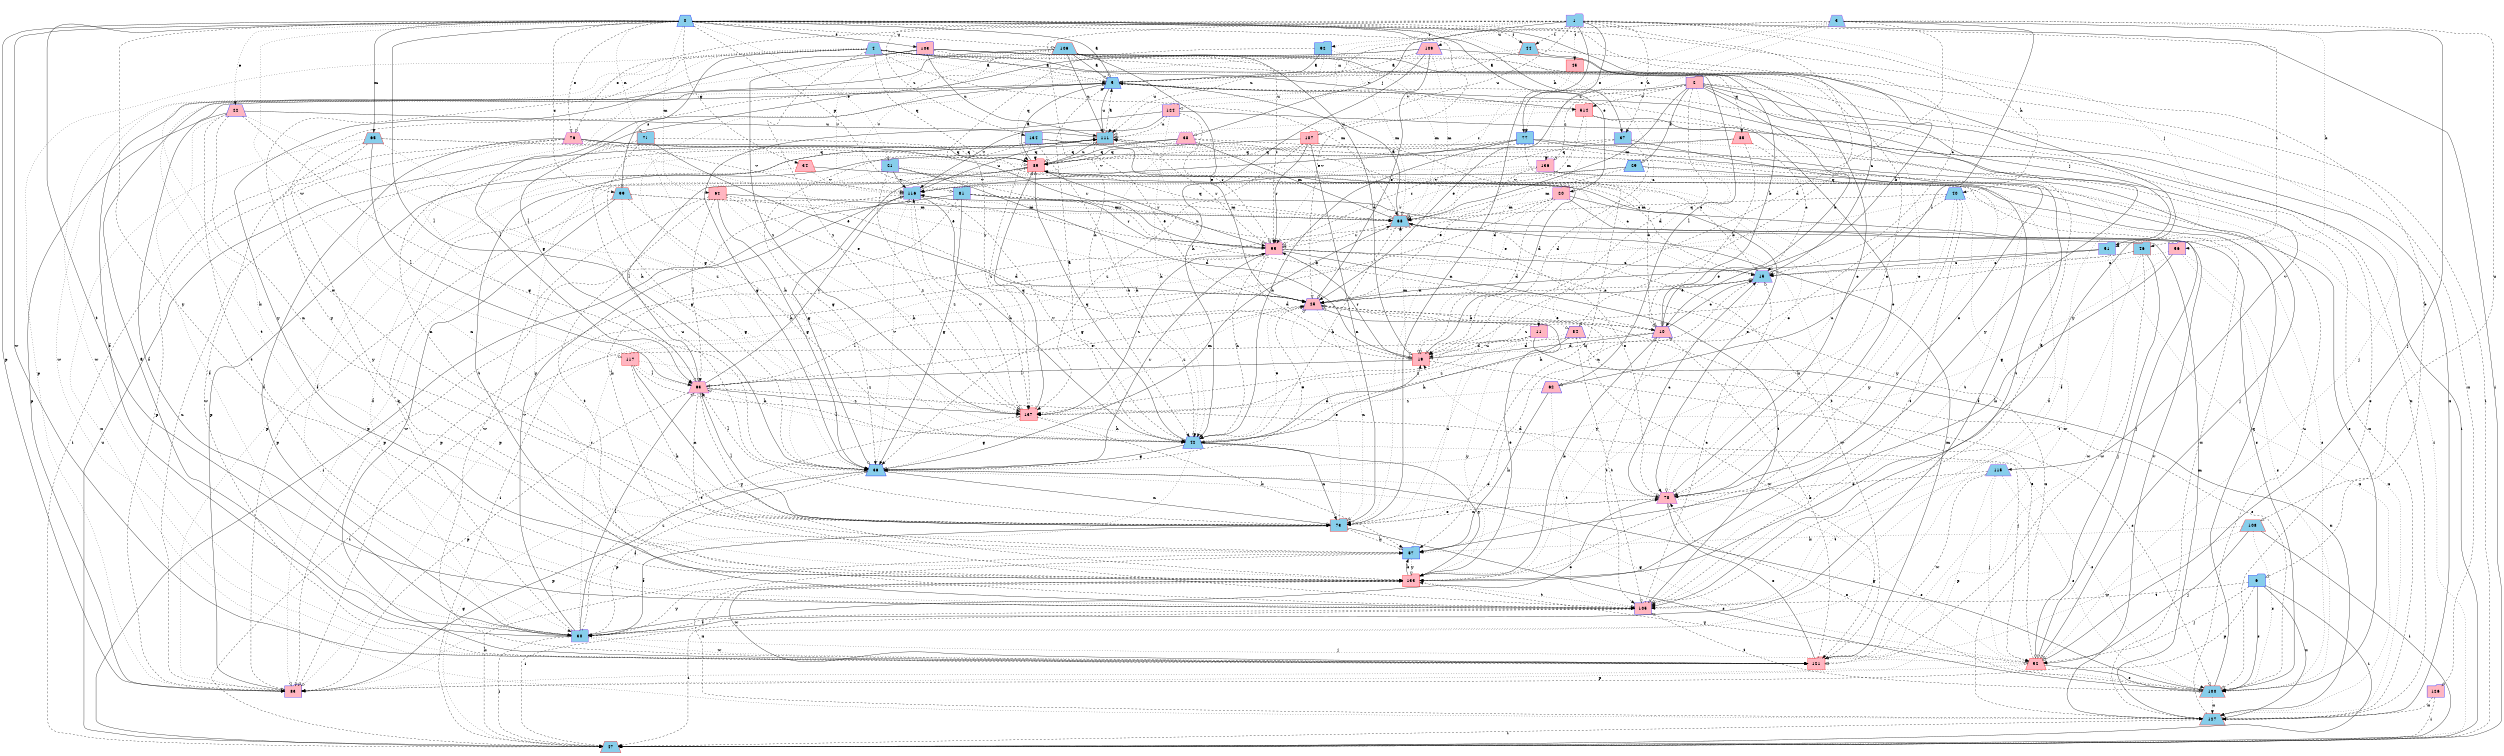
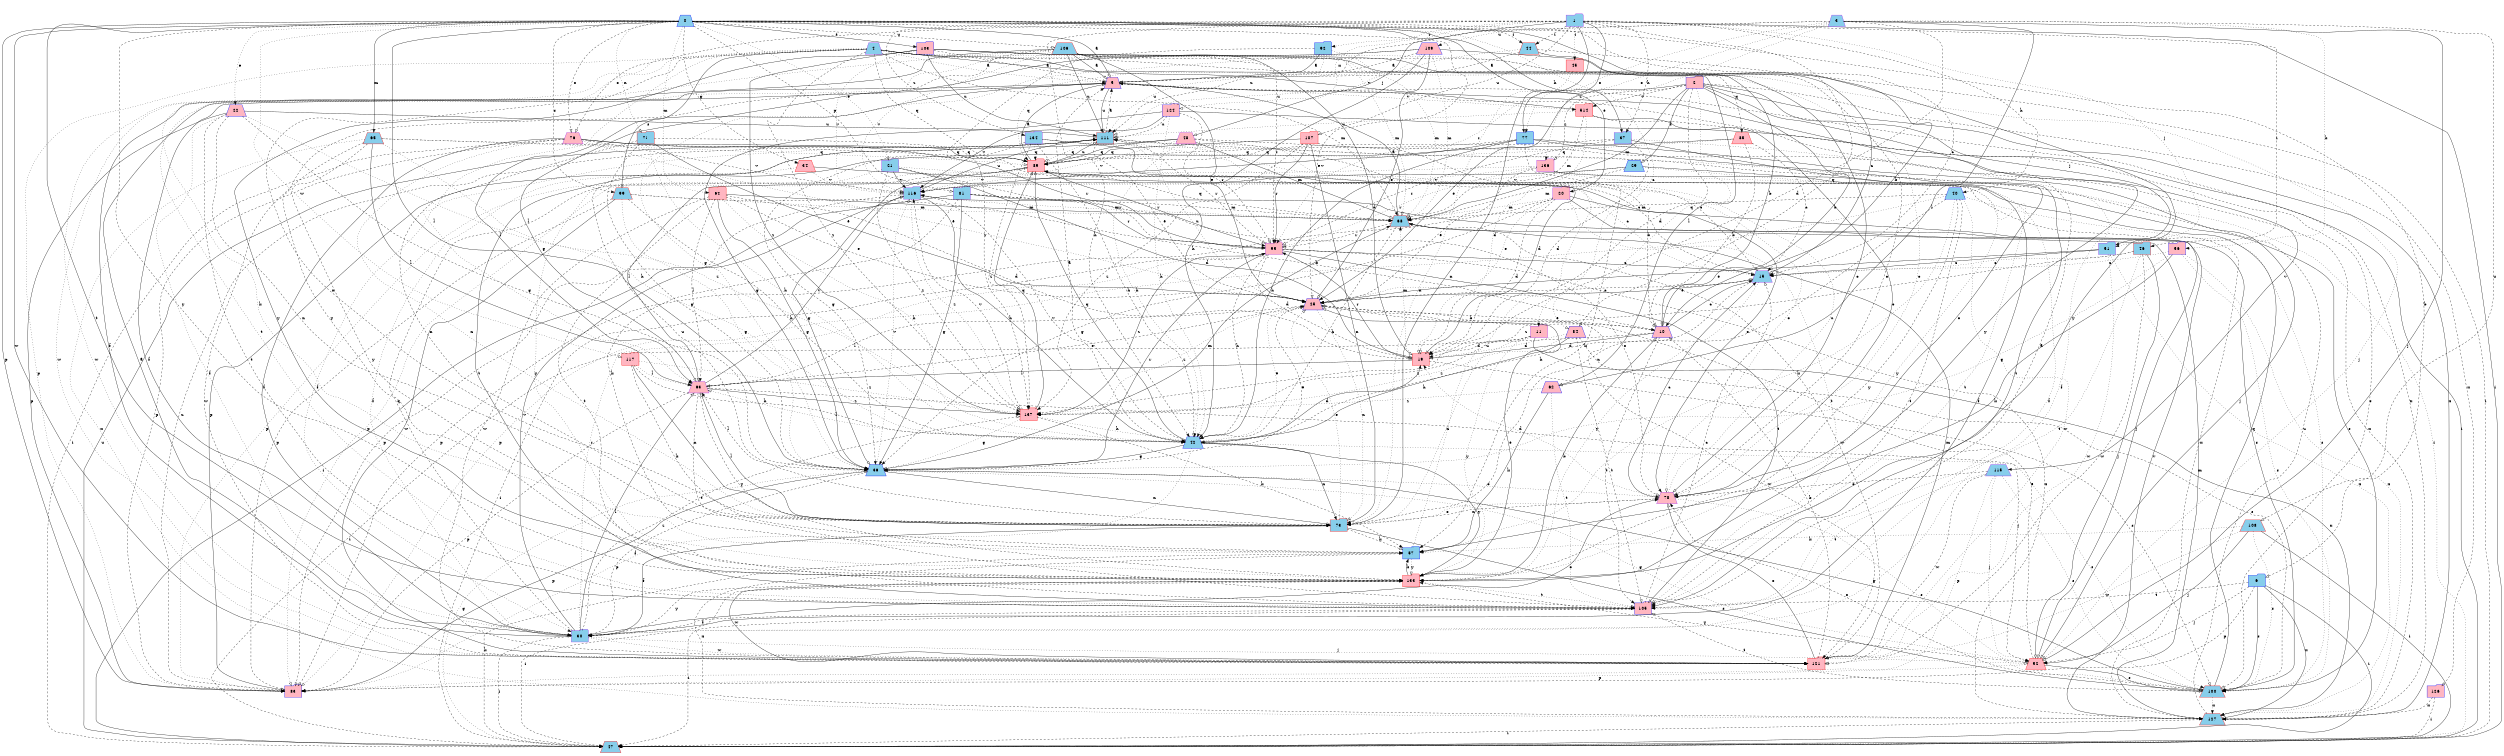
node "5": fillcolor skyblue -> lightpink
node "38": label "38" -> "48"
